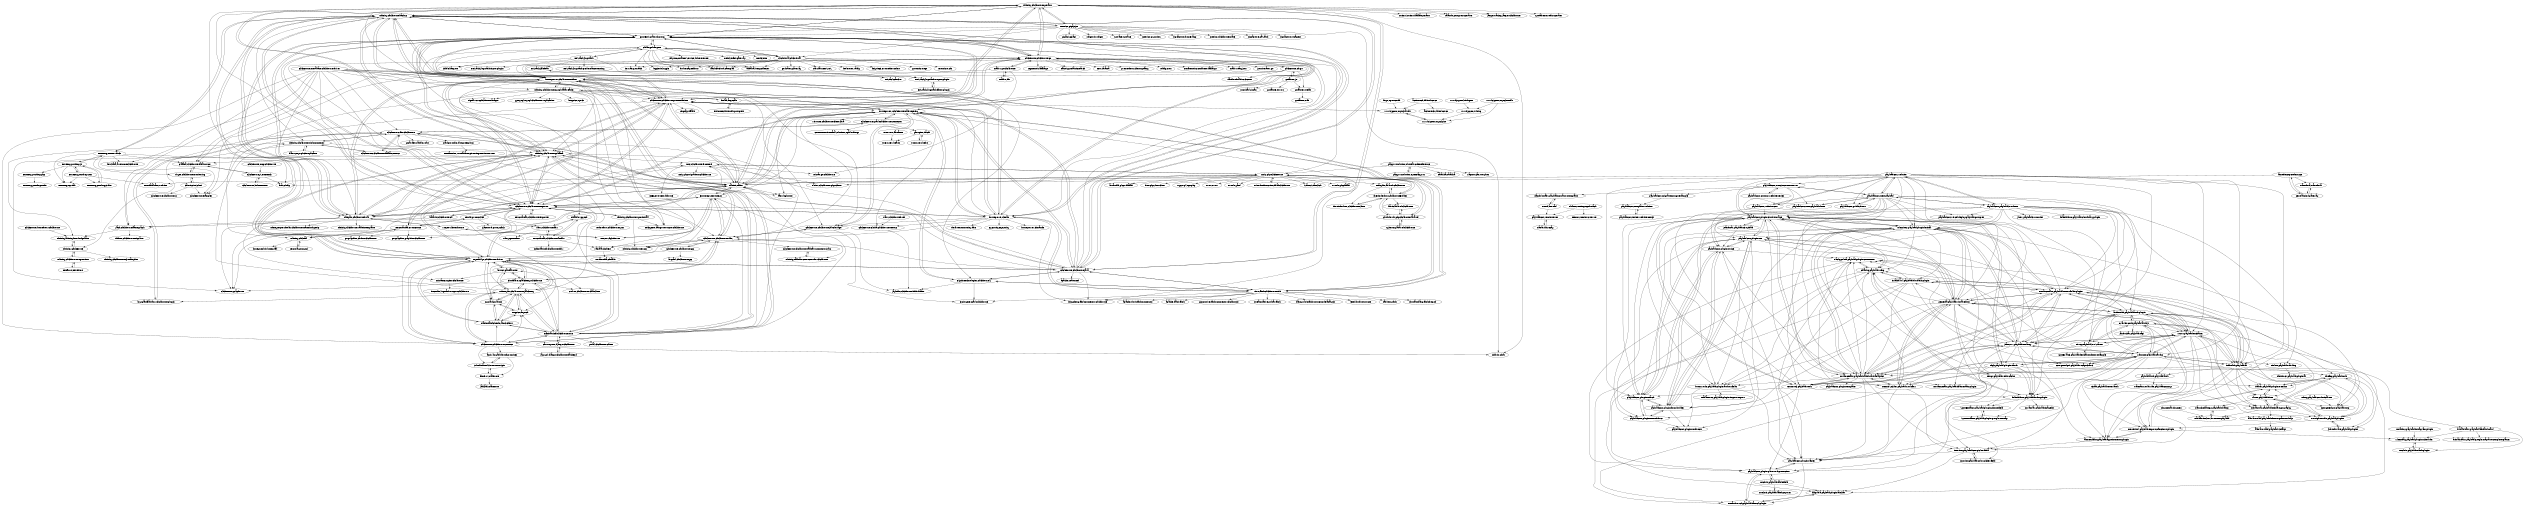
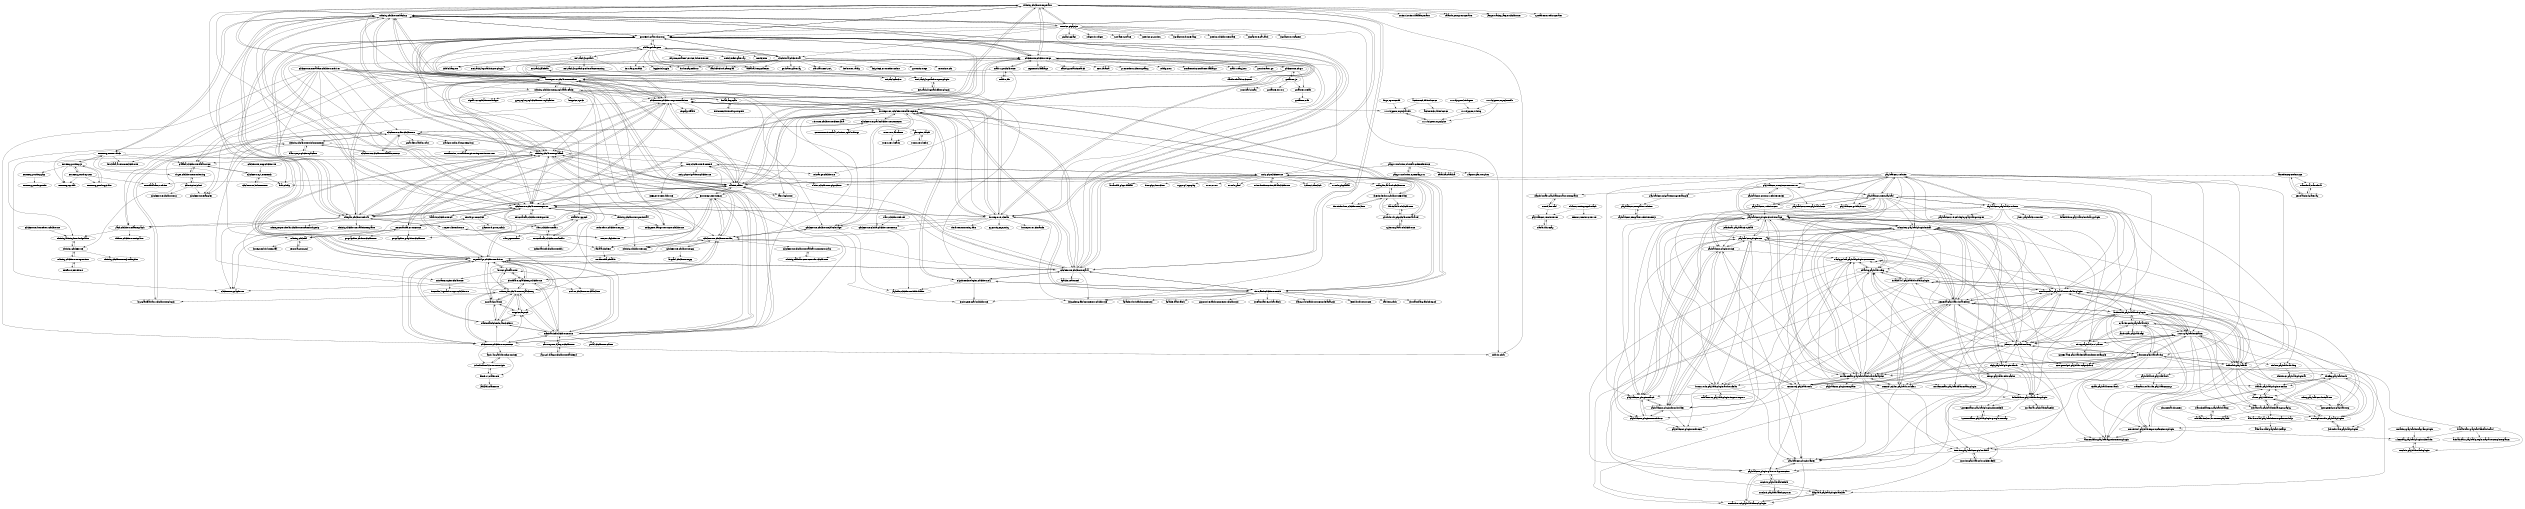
node "payloadcms/series-website-nextjs": label "payloadcms/series-website-nextjs" -> "payloadcms/template-website-nextjs"
edge "payloadcms/plugin-cloud-storage" -> "jeanbmar/payload-s3-upload": removed
